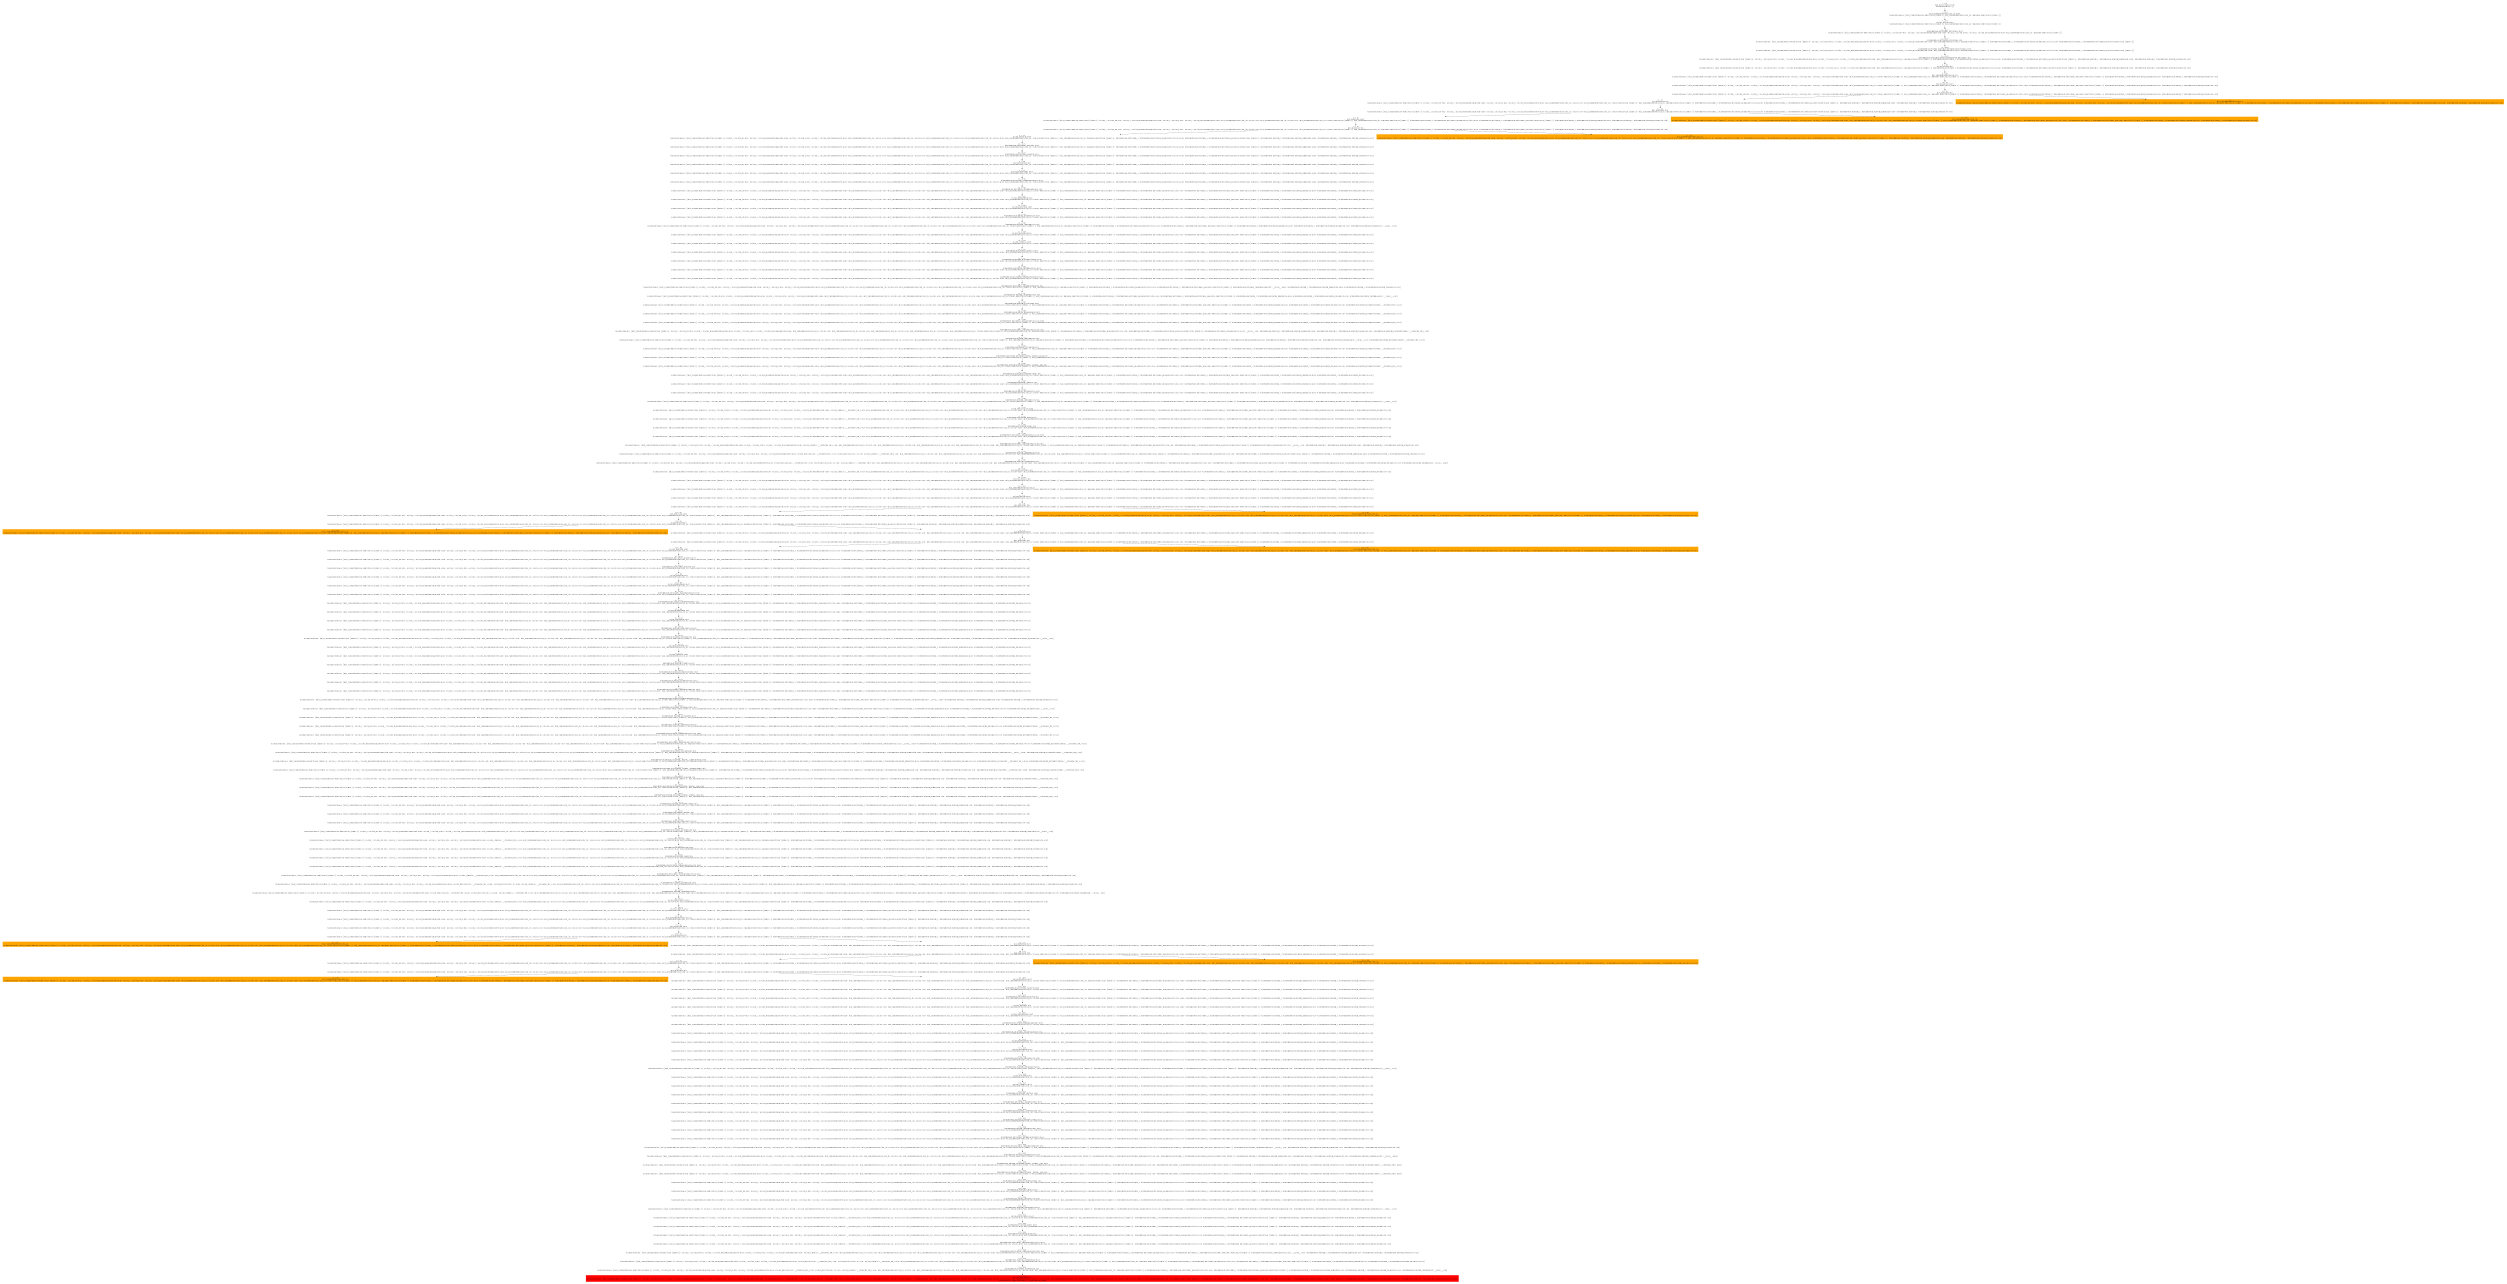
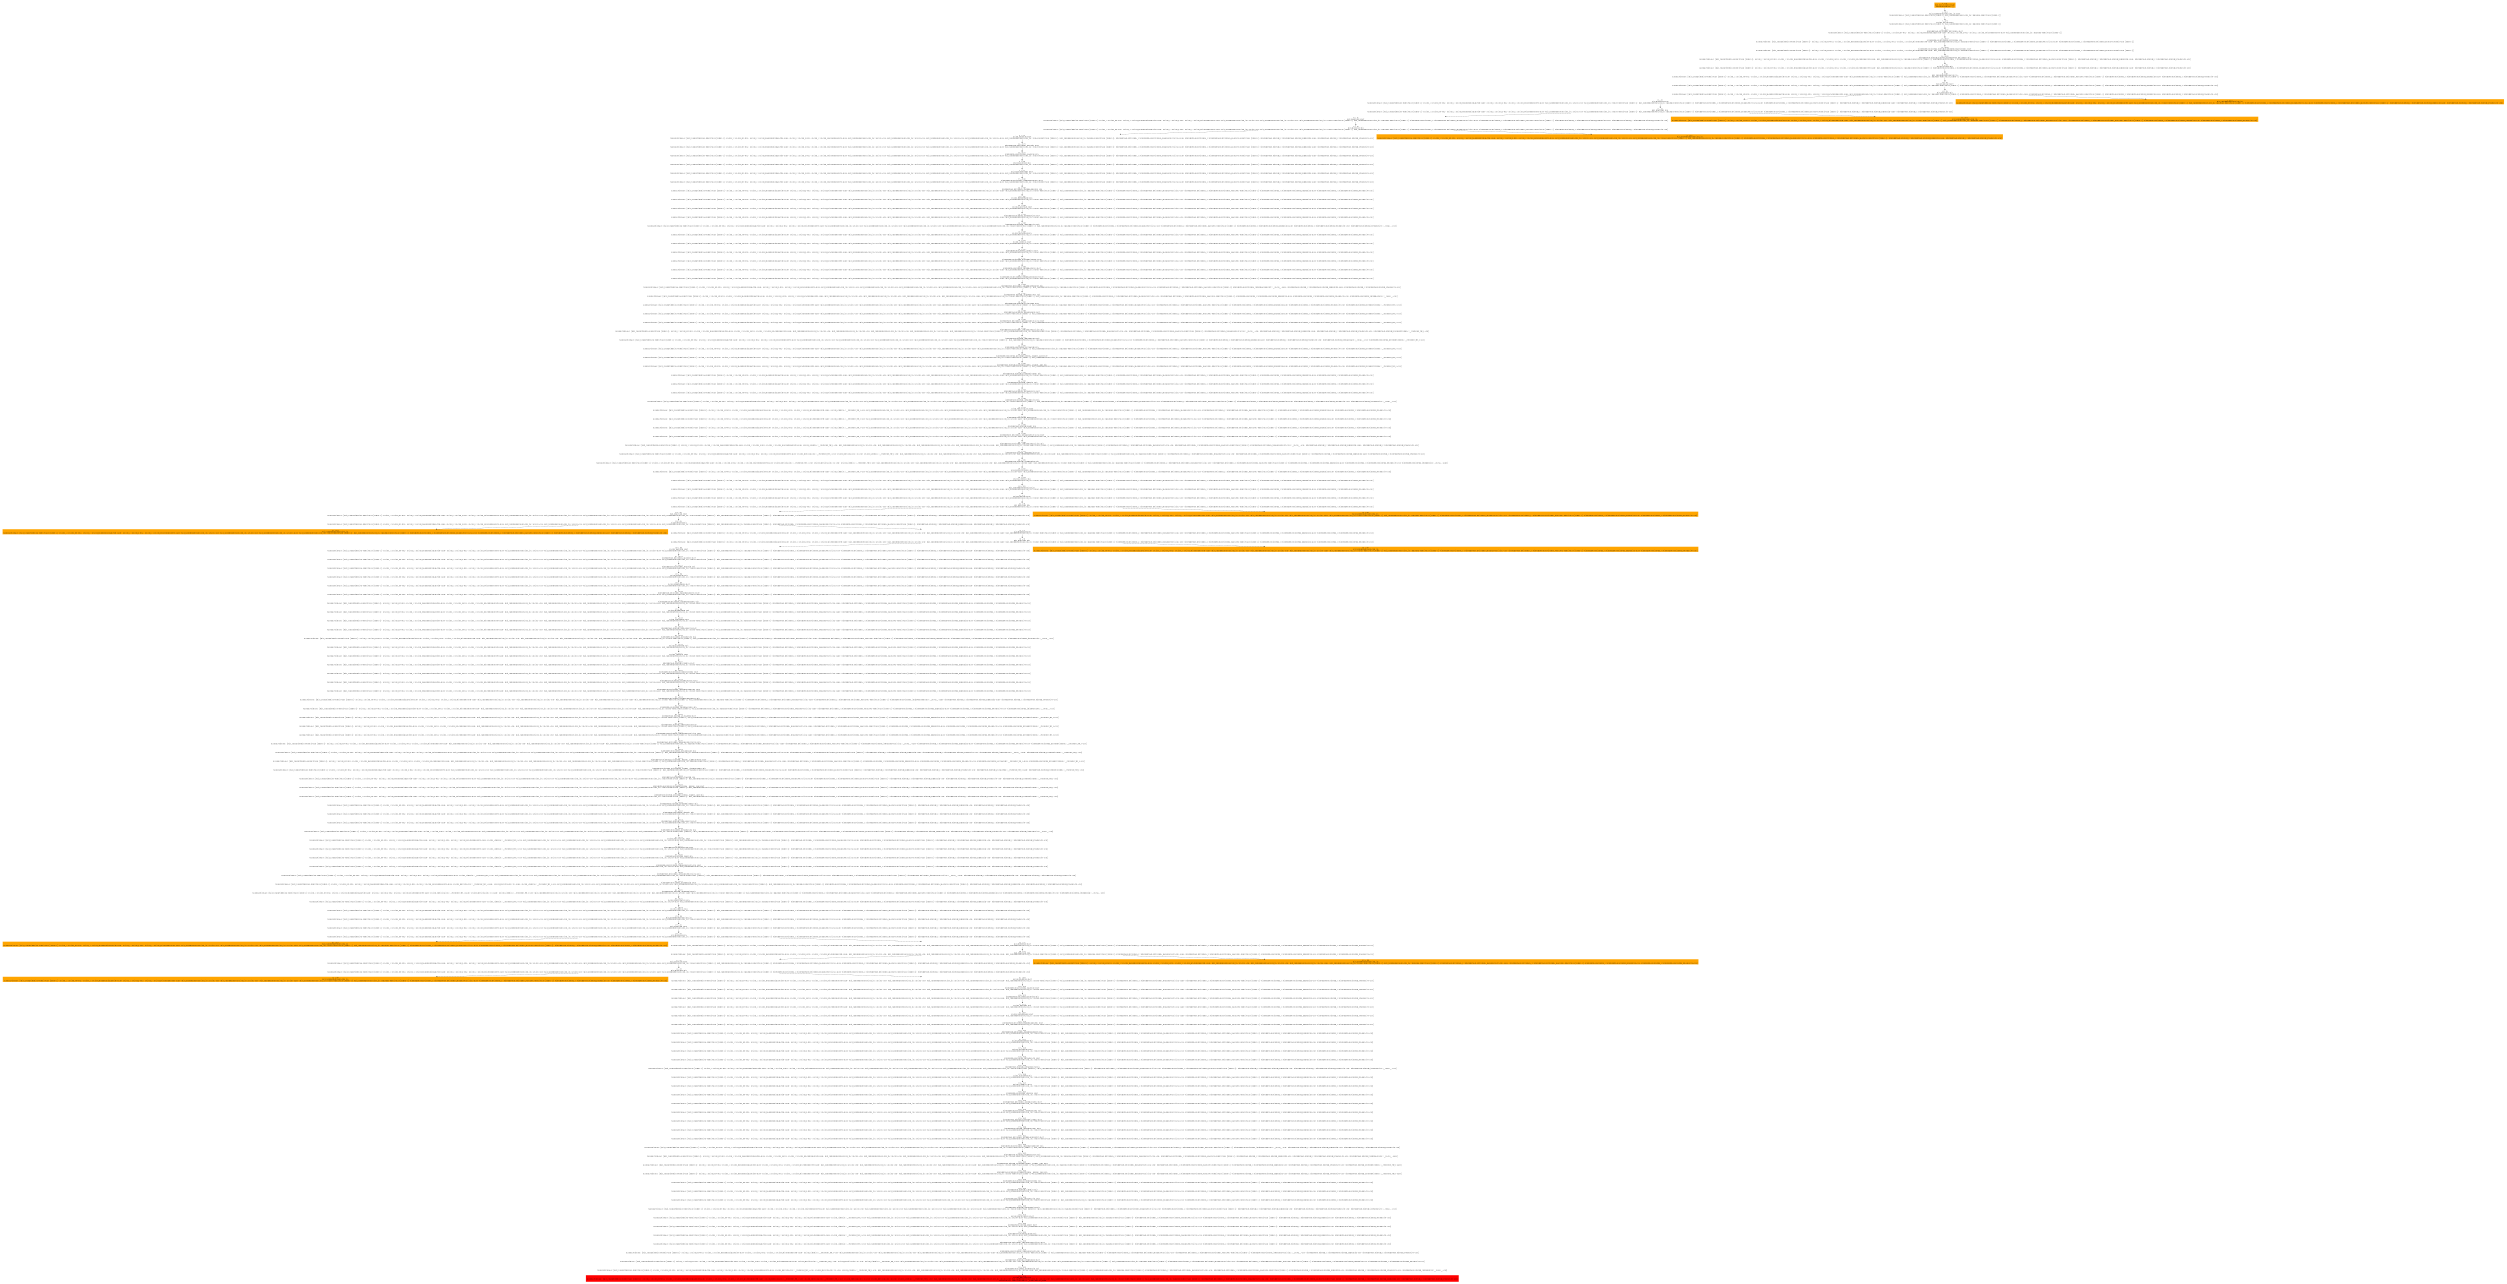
node "0 @ N1 Main_main_String[] entry ValueAnalysisState: []": fillcolor white -> orange
